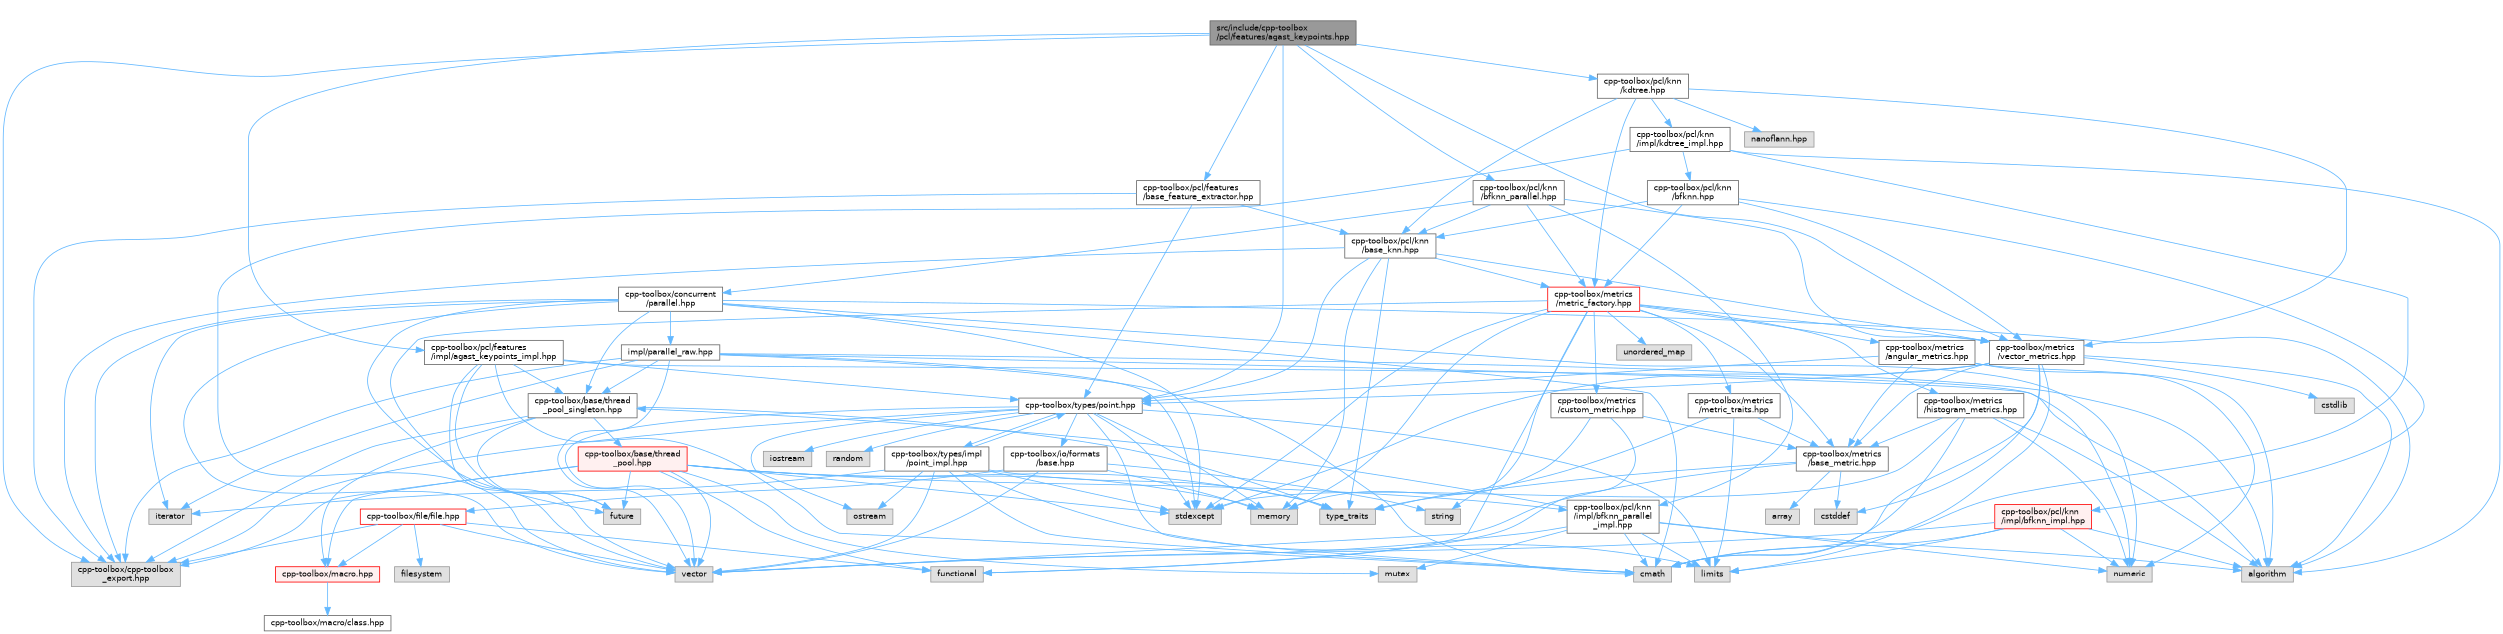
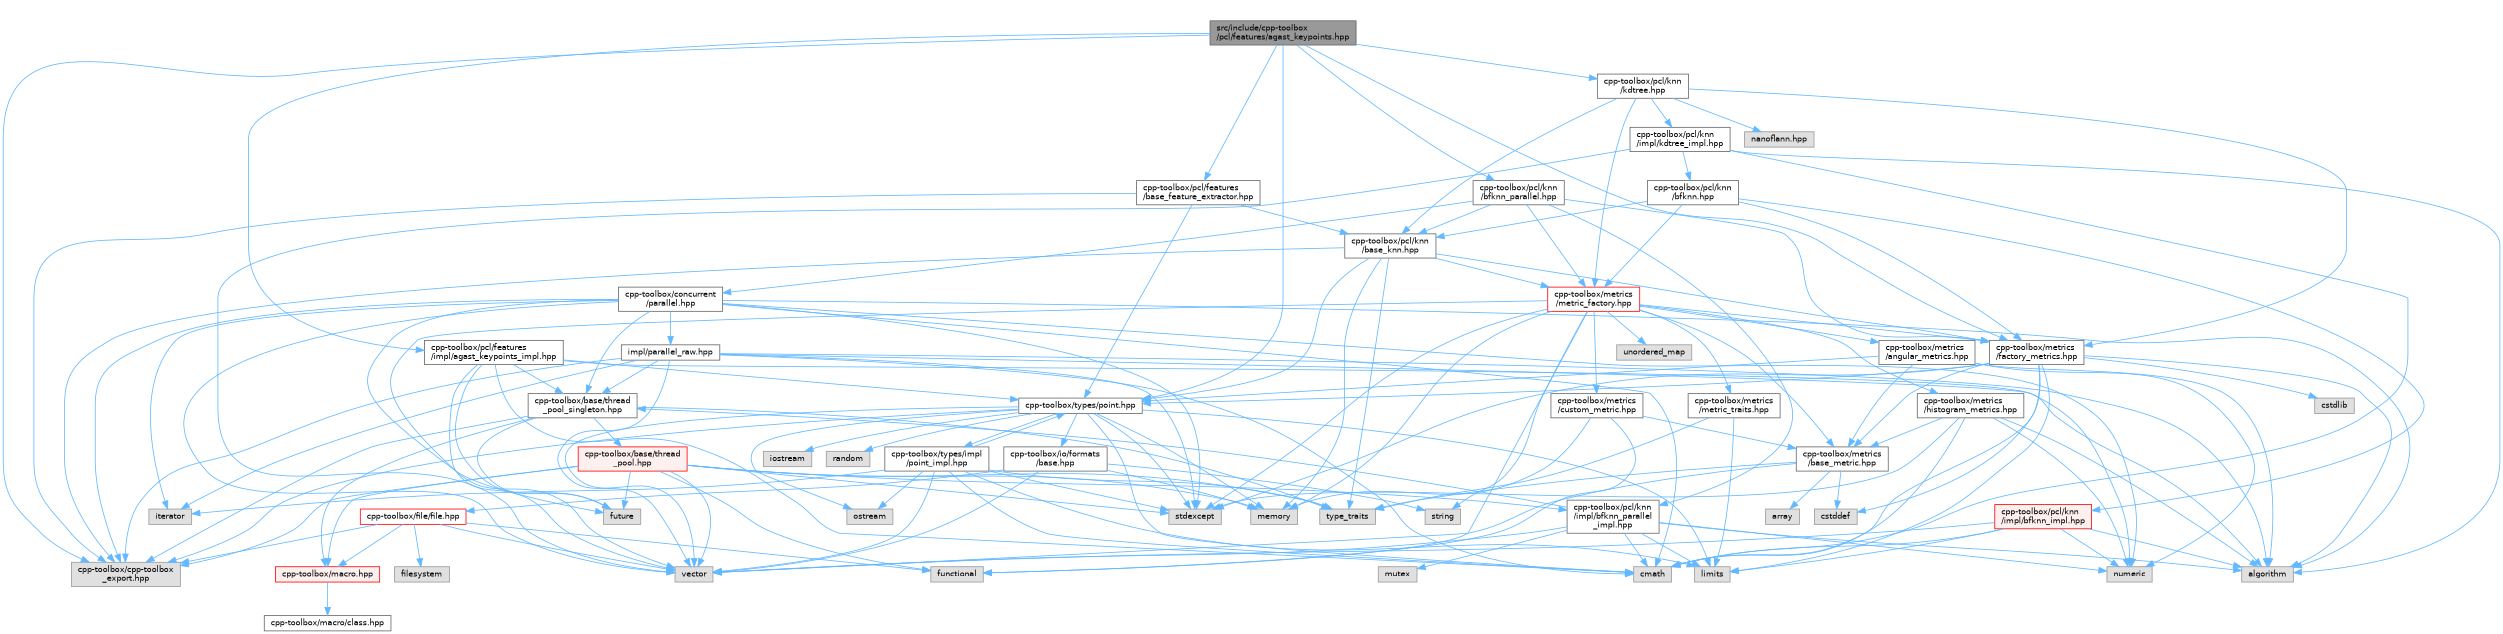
node "cpp-toolbox/metrics /vector_metrics.hpp": label "cpp-toolbox/metrics /vector_metrics.hpp" -> "cpp-toolbox/metrics /factory_metrics.hpp"
edge "cpp-toolbox/metrics /metric_traits.hpp" -> "cpp-toolbox/metrics /base_metric.hpp": removed
edge "cpp-toolbox/base/thread _pool.hpp" -> "mutex": removed
